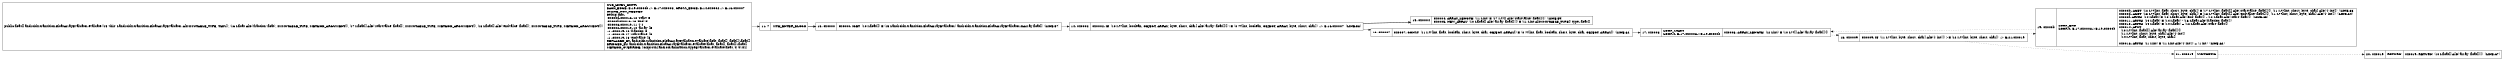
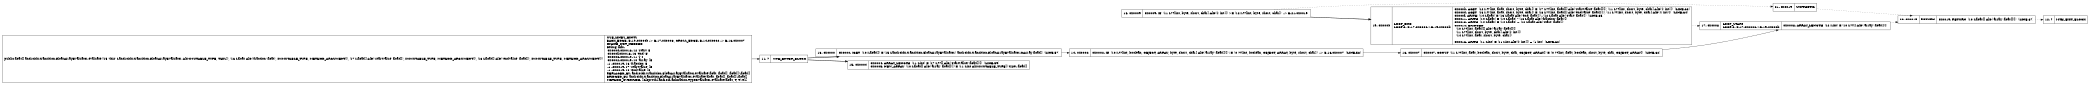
node "12: ?": added
edge "14: 0x0002" -> "15: 0x0004": now "11: ?" -> "15: 0x0004"
node "19: 0x000b": text "0x0014: APUT" -> "0x0014: BRIDGED"
edge "18: 0x0009" -> "19: 0x000b": style dotted -> bold
edge "17: 0x0008" -> "18: 0x0009": now "17: 0x0008" -> "20: 0x0019"
